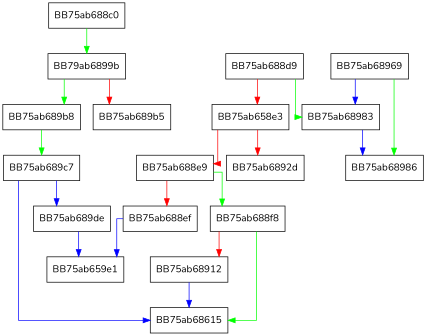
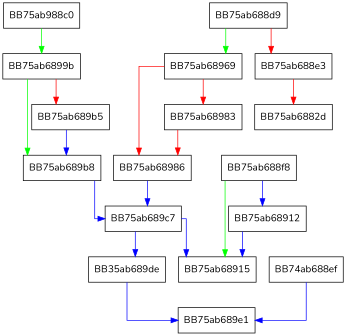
node "BB75ab688c0": label "BB75ab688c0" -> "BB75ab988c0"
node "BB79ab6899b": label "BB79ab6899b" -> "BB75ab6899b"
edge "BB75ab68969" -> "BB75ab68983": color blue -> red
edge "BB75ab688d9" -> "BB75ab68983": now "BB75ab688d9" -> "BB75ab68969"
edge "BB75ab68969" -> "BB75ab68986": color green -> red
node "BB75ab658e3": label "BB75ab658e3" -> "BB75ab688e3"
edge "BB75ab689b8" -> "BB75ab689c7": color green -> blue
edge "BB75ab689b5" -> "BB75ab689b8": added
edge "BB75ab68983" -> "BB75ab68986": color blue -> red
node "BB75ab688e9": removed
node "BB75ab6892d": label "BB75ab6892d" -> "BB75ab6882d"
edge "BB75ab68986" -> "BB75ab689c7": added
node "BB75ab689de": label "BB75ab689de" -> "BB35ab689de"
node "BB75ab688ef": label "BB75ab688ef" -> "BB74ab688ef"
edge "BB75ab688f8" -> "BB75ab68912": color red -> blue
node "BB75ab659e1": label "BB75ab659e1" -> "BB75ab689e1"
node "BB75ab68615": label "BB75ab68615" -> "BB75ab68915"
